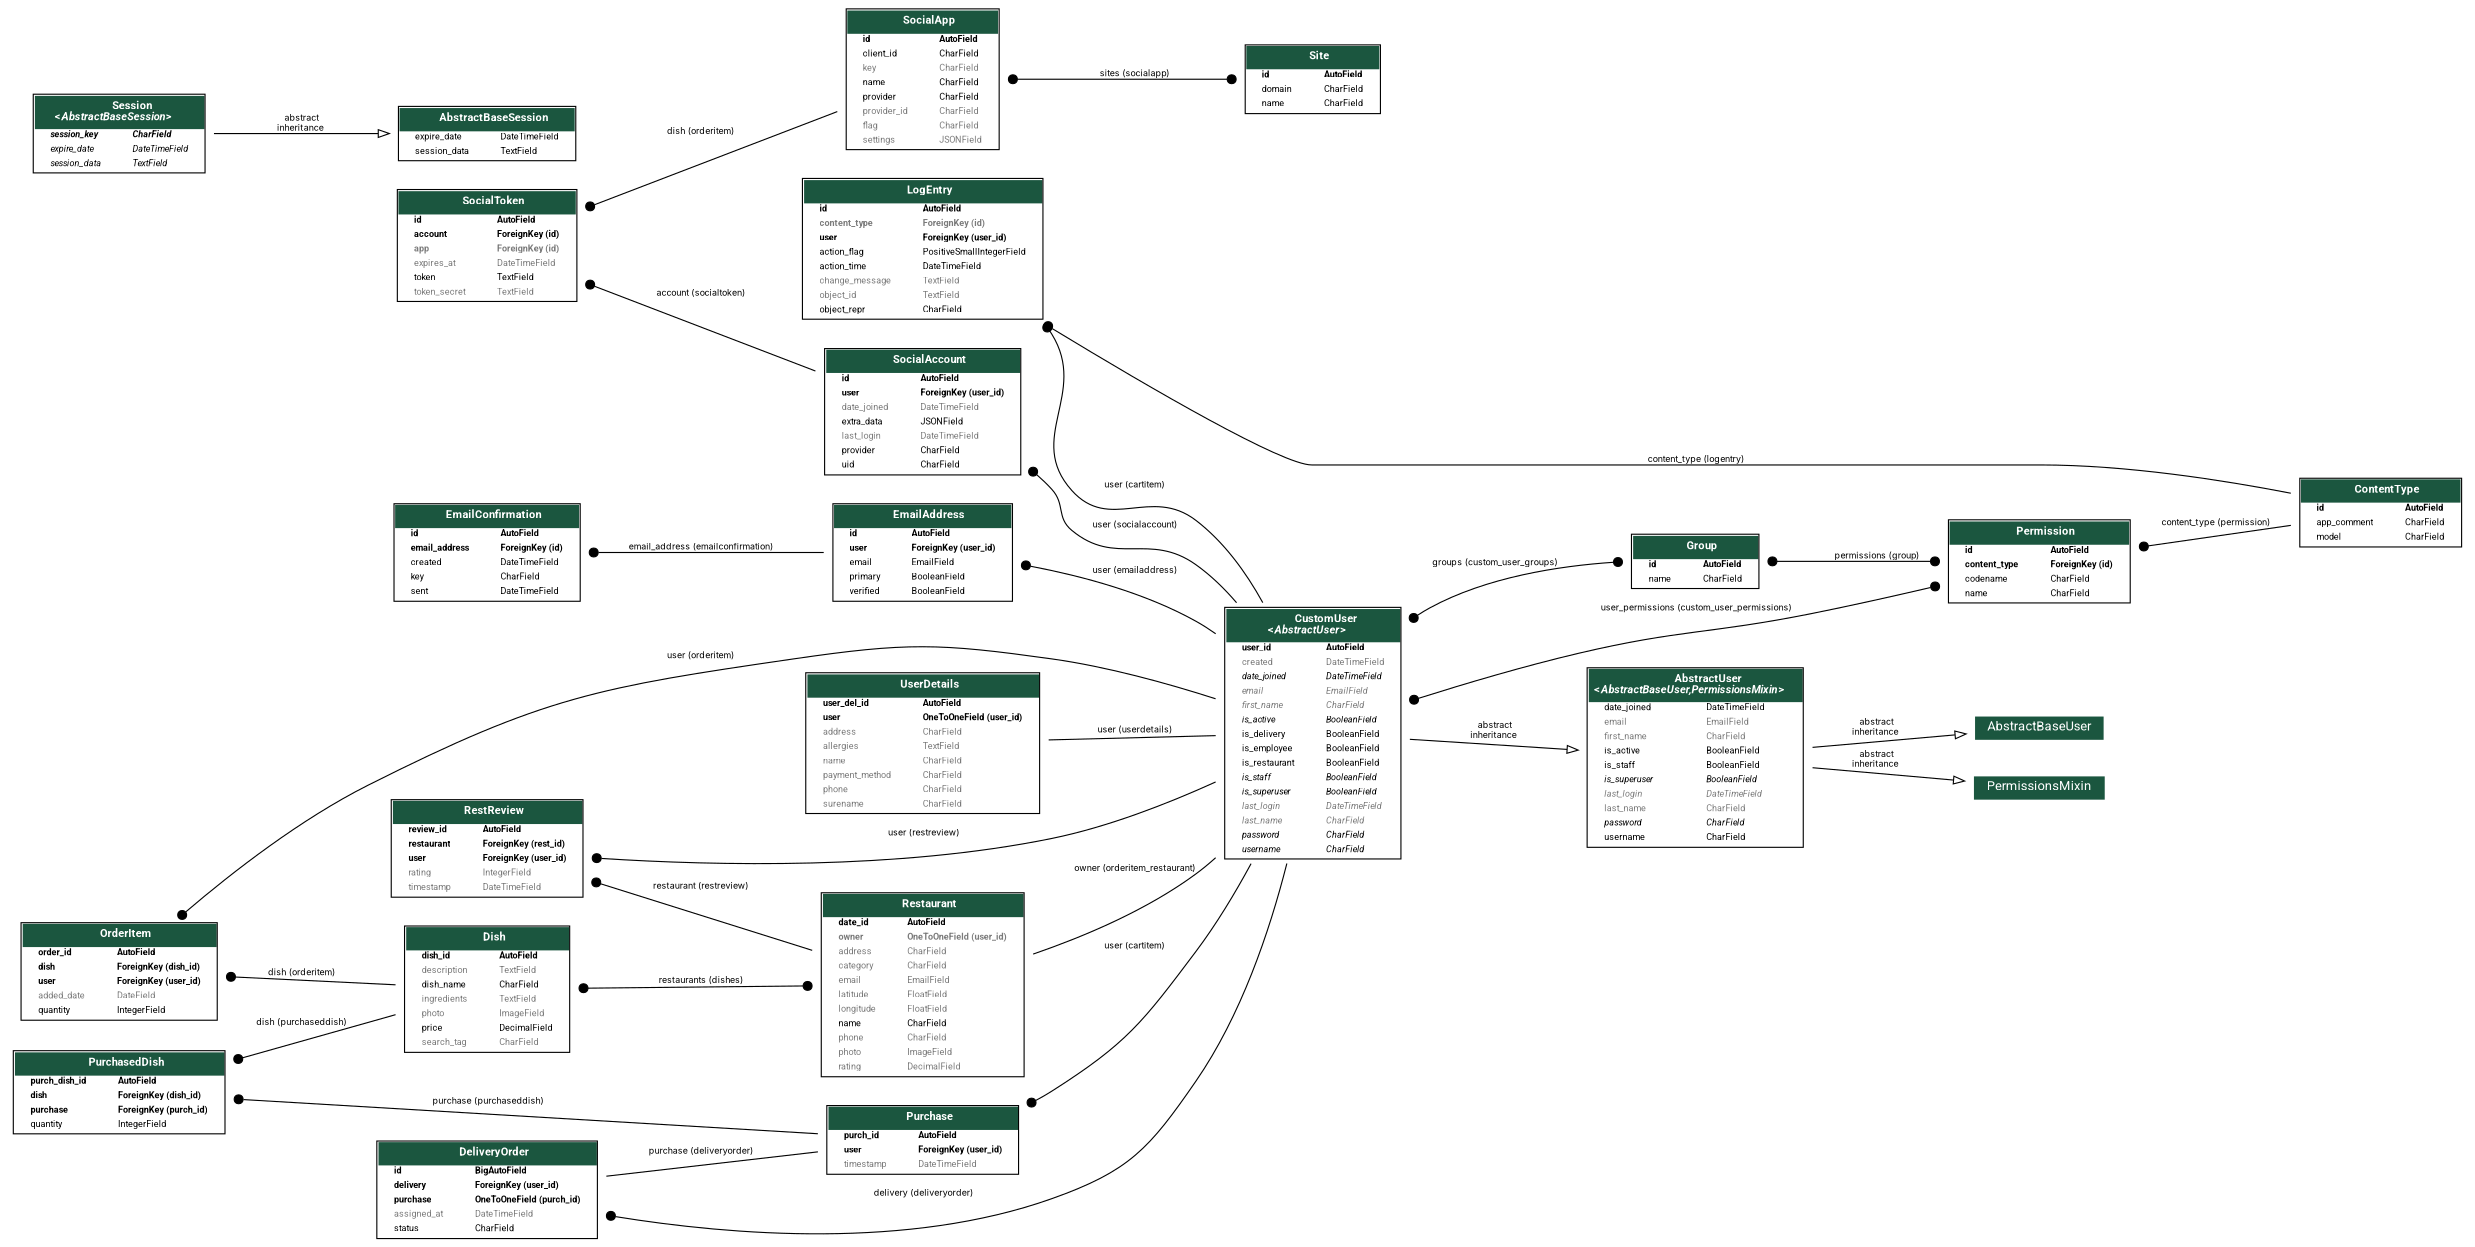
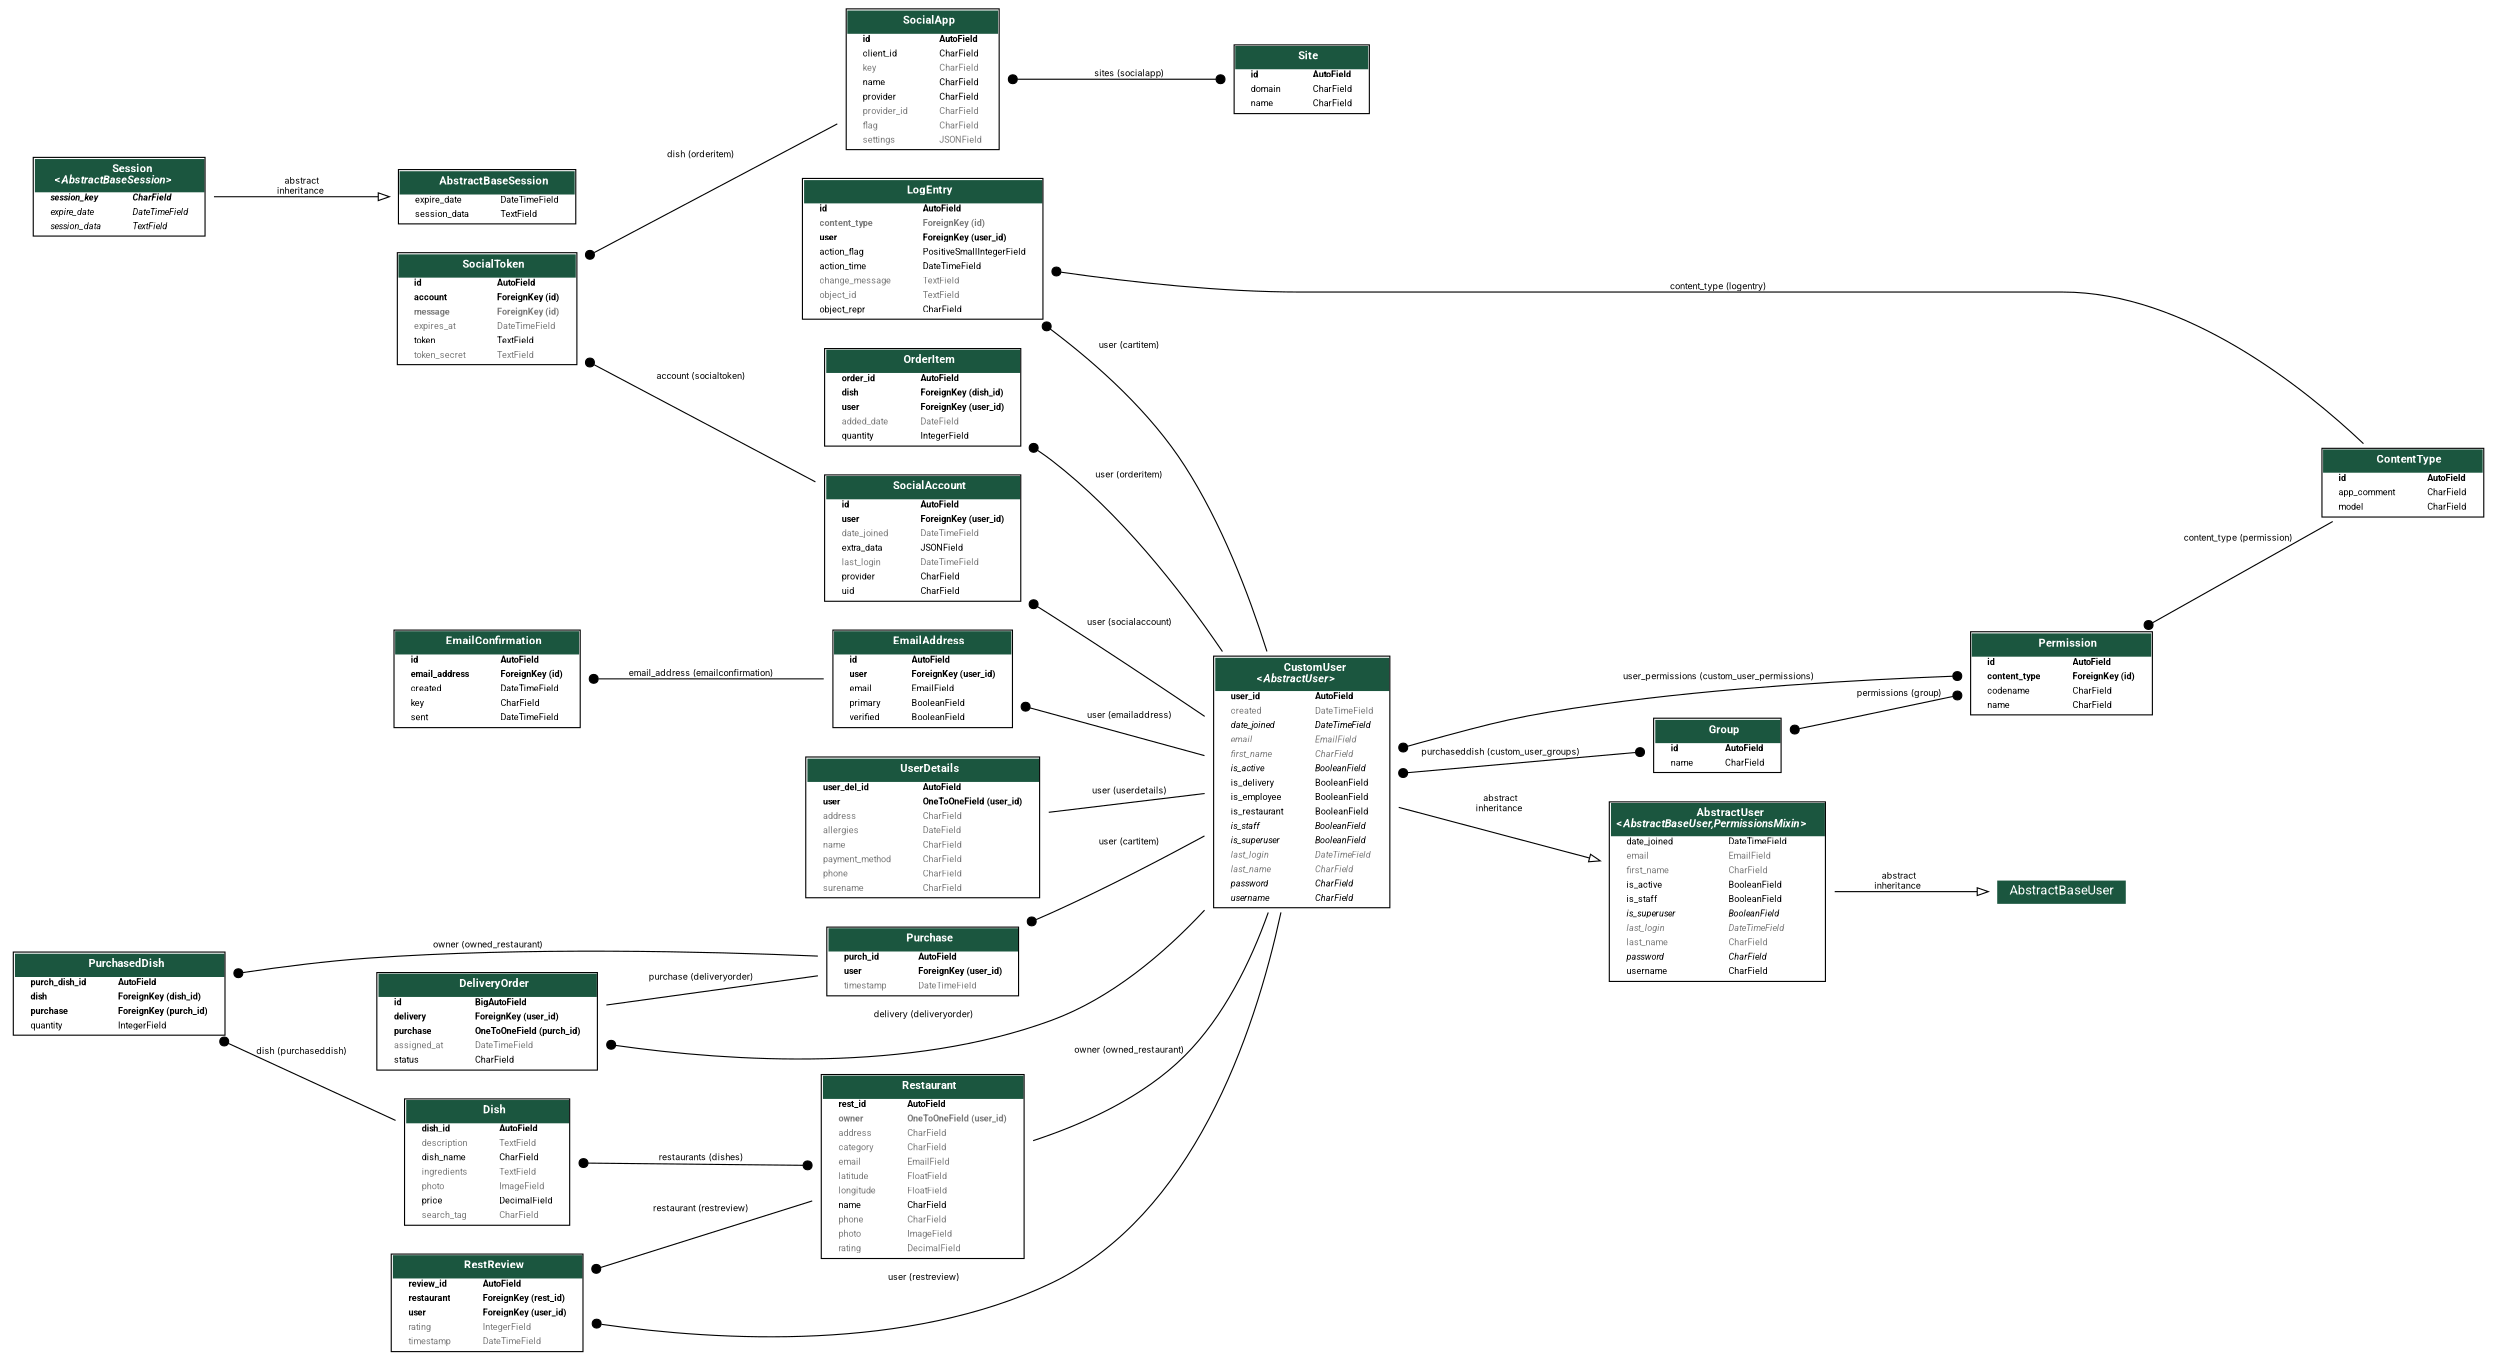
node "SocialToken": text "app" -> "message"
edge "Group" -- "CustomUser": label " groups (custom_user_groups)" -> " purchaseddish (custom_user_groups)"
node "UserDetails": text "TextField" -> "DateField"
node "PermissionsMixin": removed
edge "CustomUser" -- "Restaurant": label " owner (orderitem_restaurant)" -> " owner (owned_restaurant)"
node "Restaurant": text "date_id" -> "rest_id"
edge "OrderItem" -- "Dish": removed, label "dish (orderitem)"
edge "PurchasedDish" -- "Purchase": label " purchase (purchaseddish)" -> " owner (owned_restaurant)"
